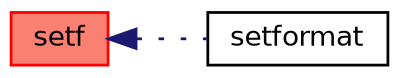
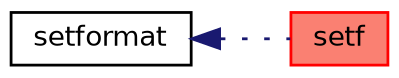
edge "setformat" -> "setf": reversed
